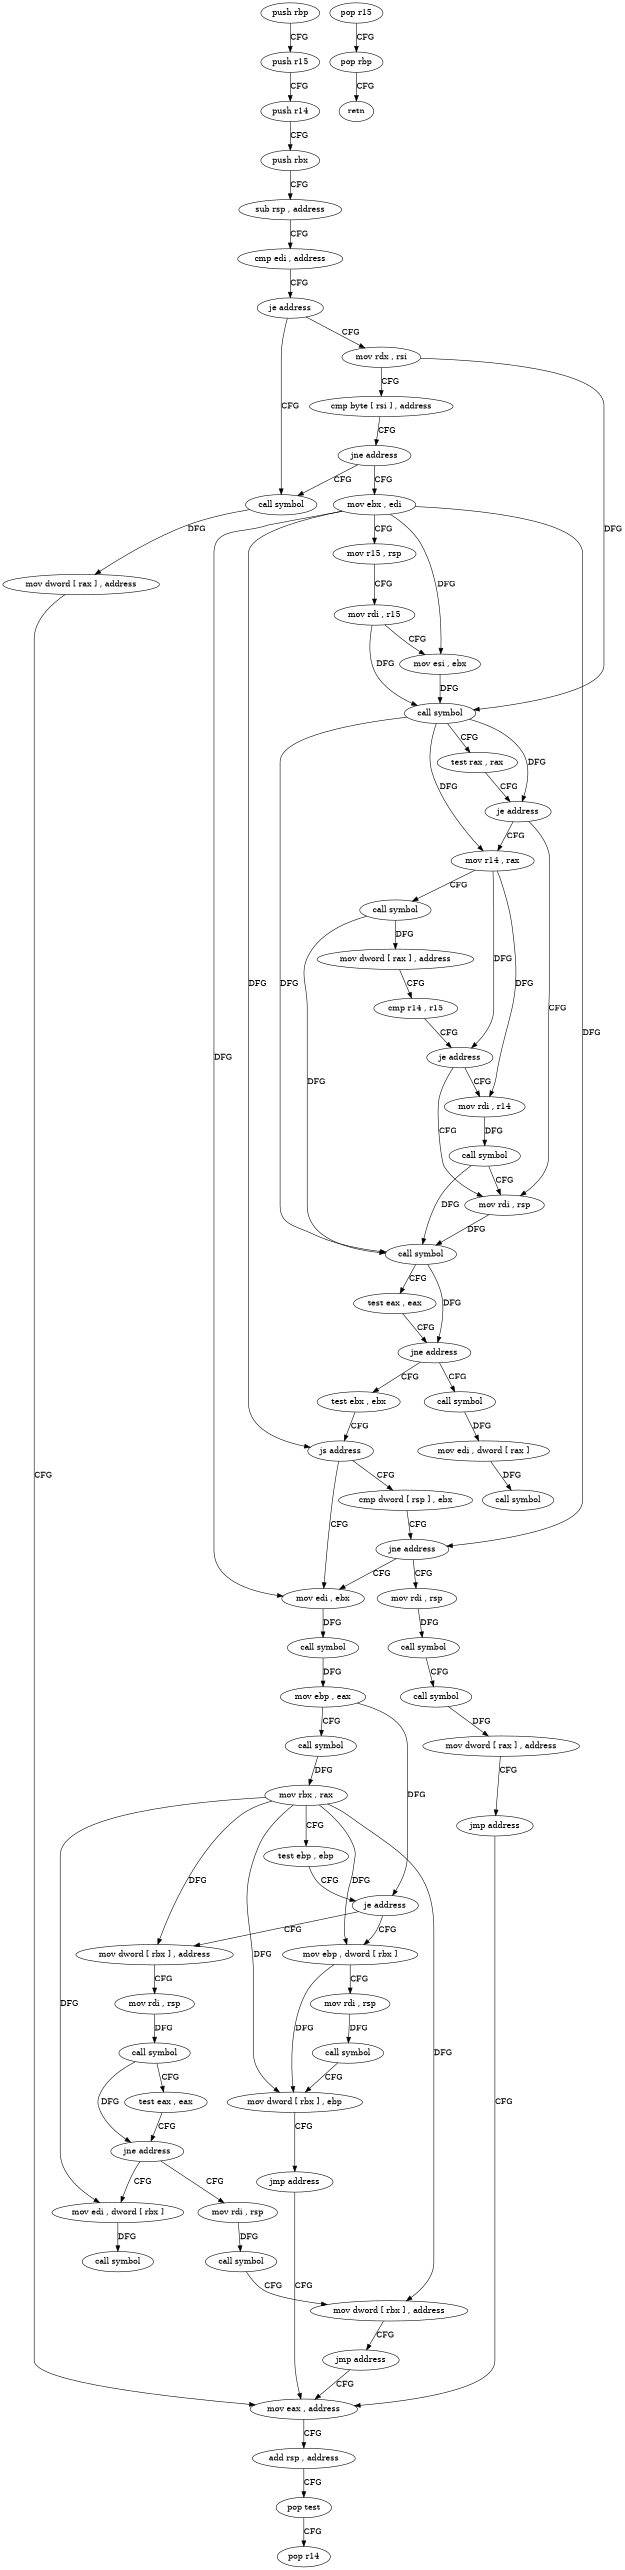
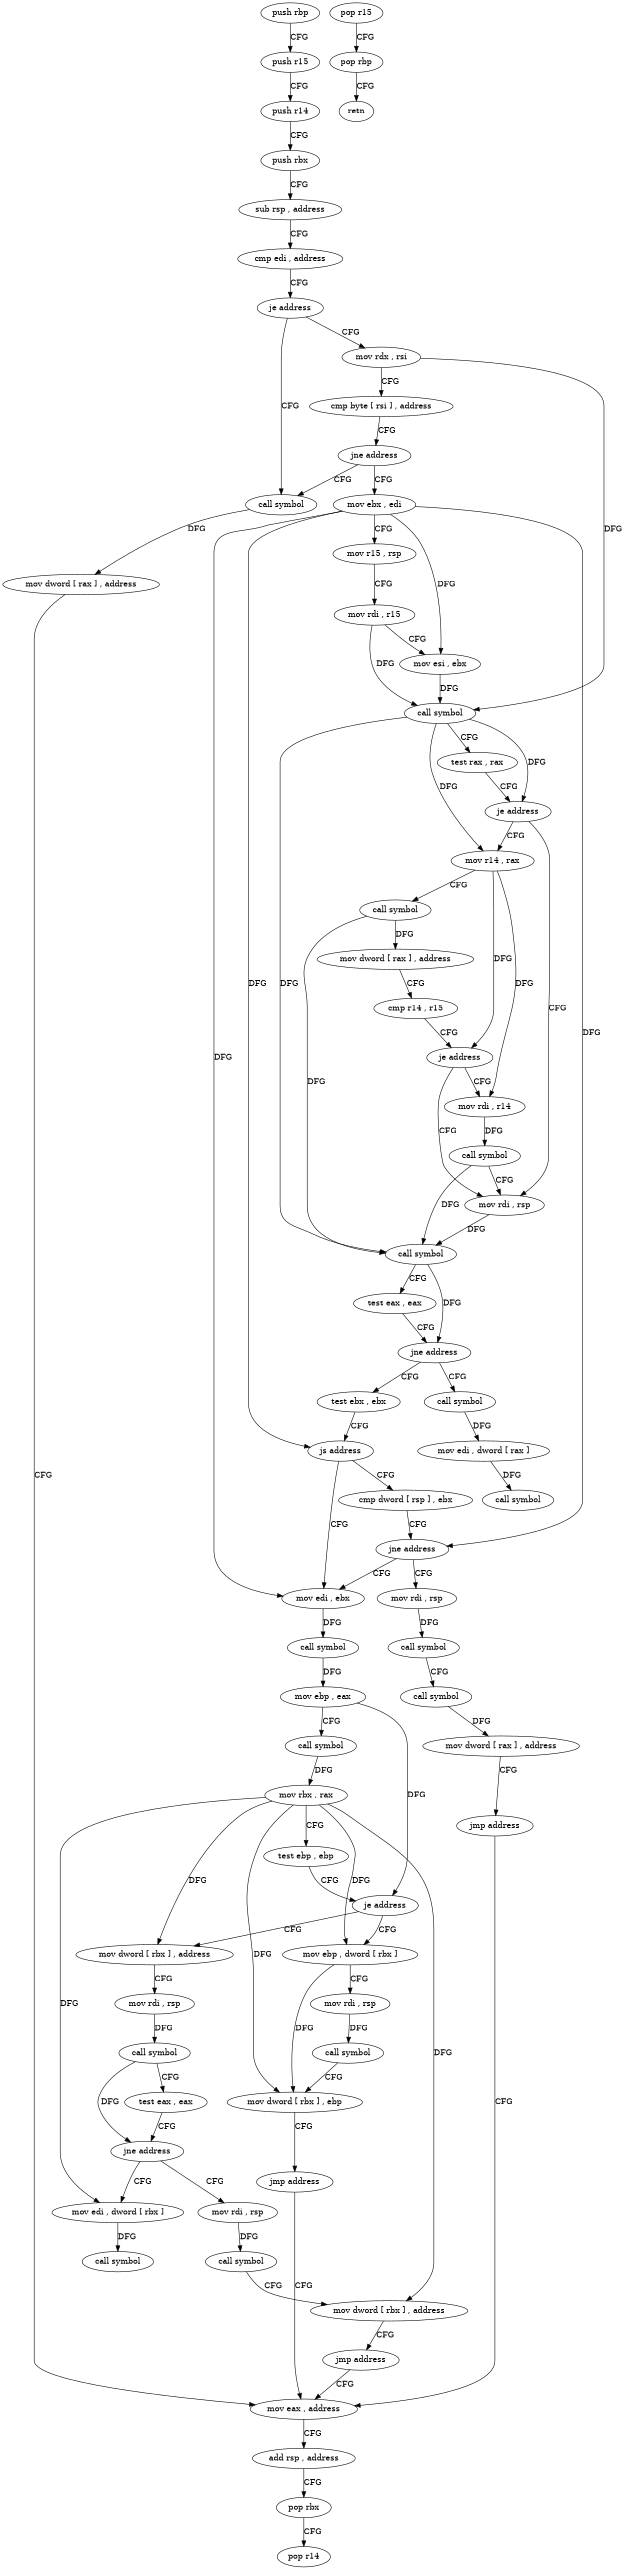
node "pop test": label "pop test" -> "pop rbx"
